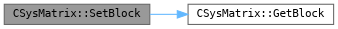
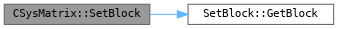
node "CSysMatrix::GetBlock": label "CSysMatrix::GetBlock" -> "SetBlock::GetBlock"
